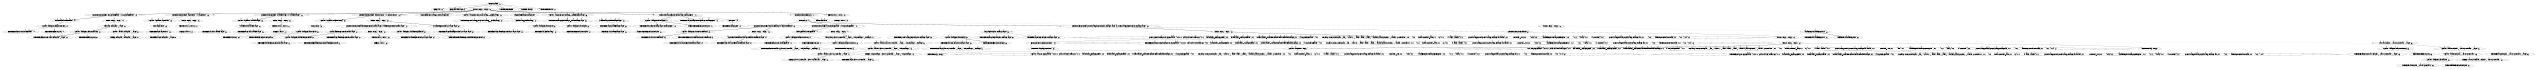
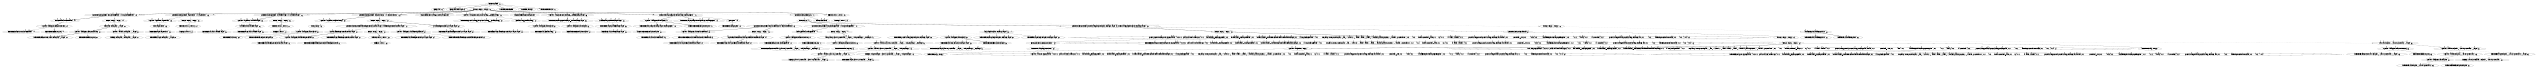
edge "(<operator>.fieldAccess,this.exclusiveReadLock)" -> "(IDENTIFIER,this,if (exclusiveReadLock))": style bold -> dotted
